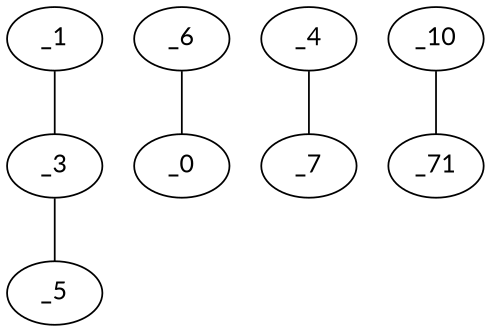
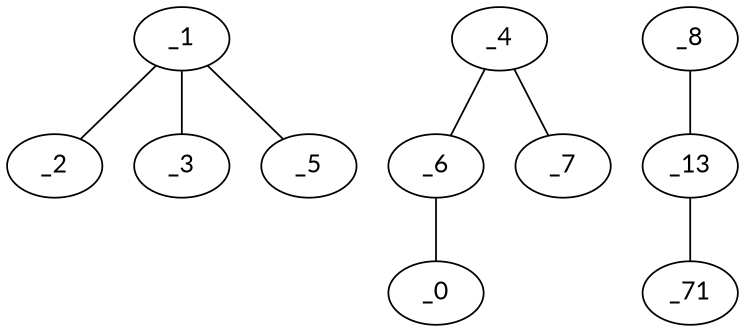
node "_10": label "_10" -> "_13"
node "_8": added
edge "_4" -- "_6": added
node "_2": added
edge "_3" -- "_5": now "_1" -- "_5"
